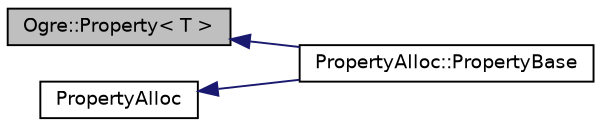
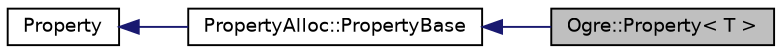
edge "PropertyAlloc::PropertyBase" -> "Ogre::Property< T >": reversed
node "PropertyAlloc": label "PropertyAlloc" -> "Property"
